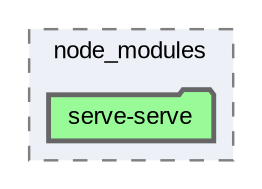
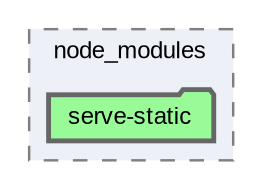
node "serve-serve": label "serve-serve" -> "serve-static"
